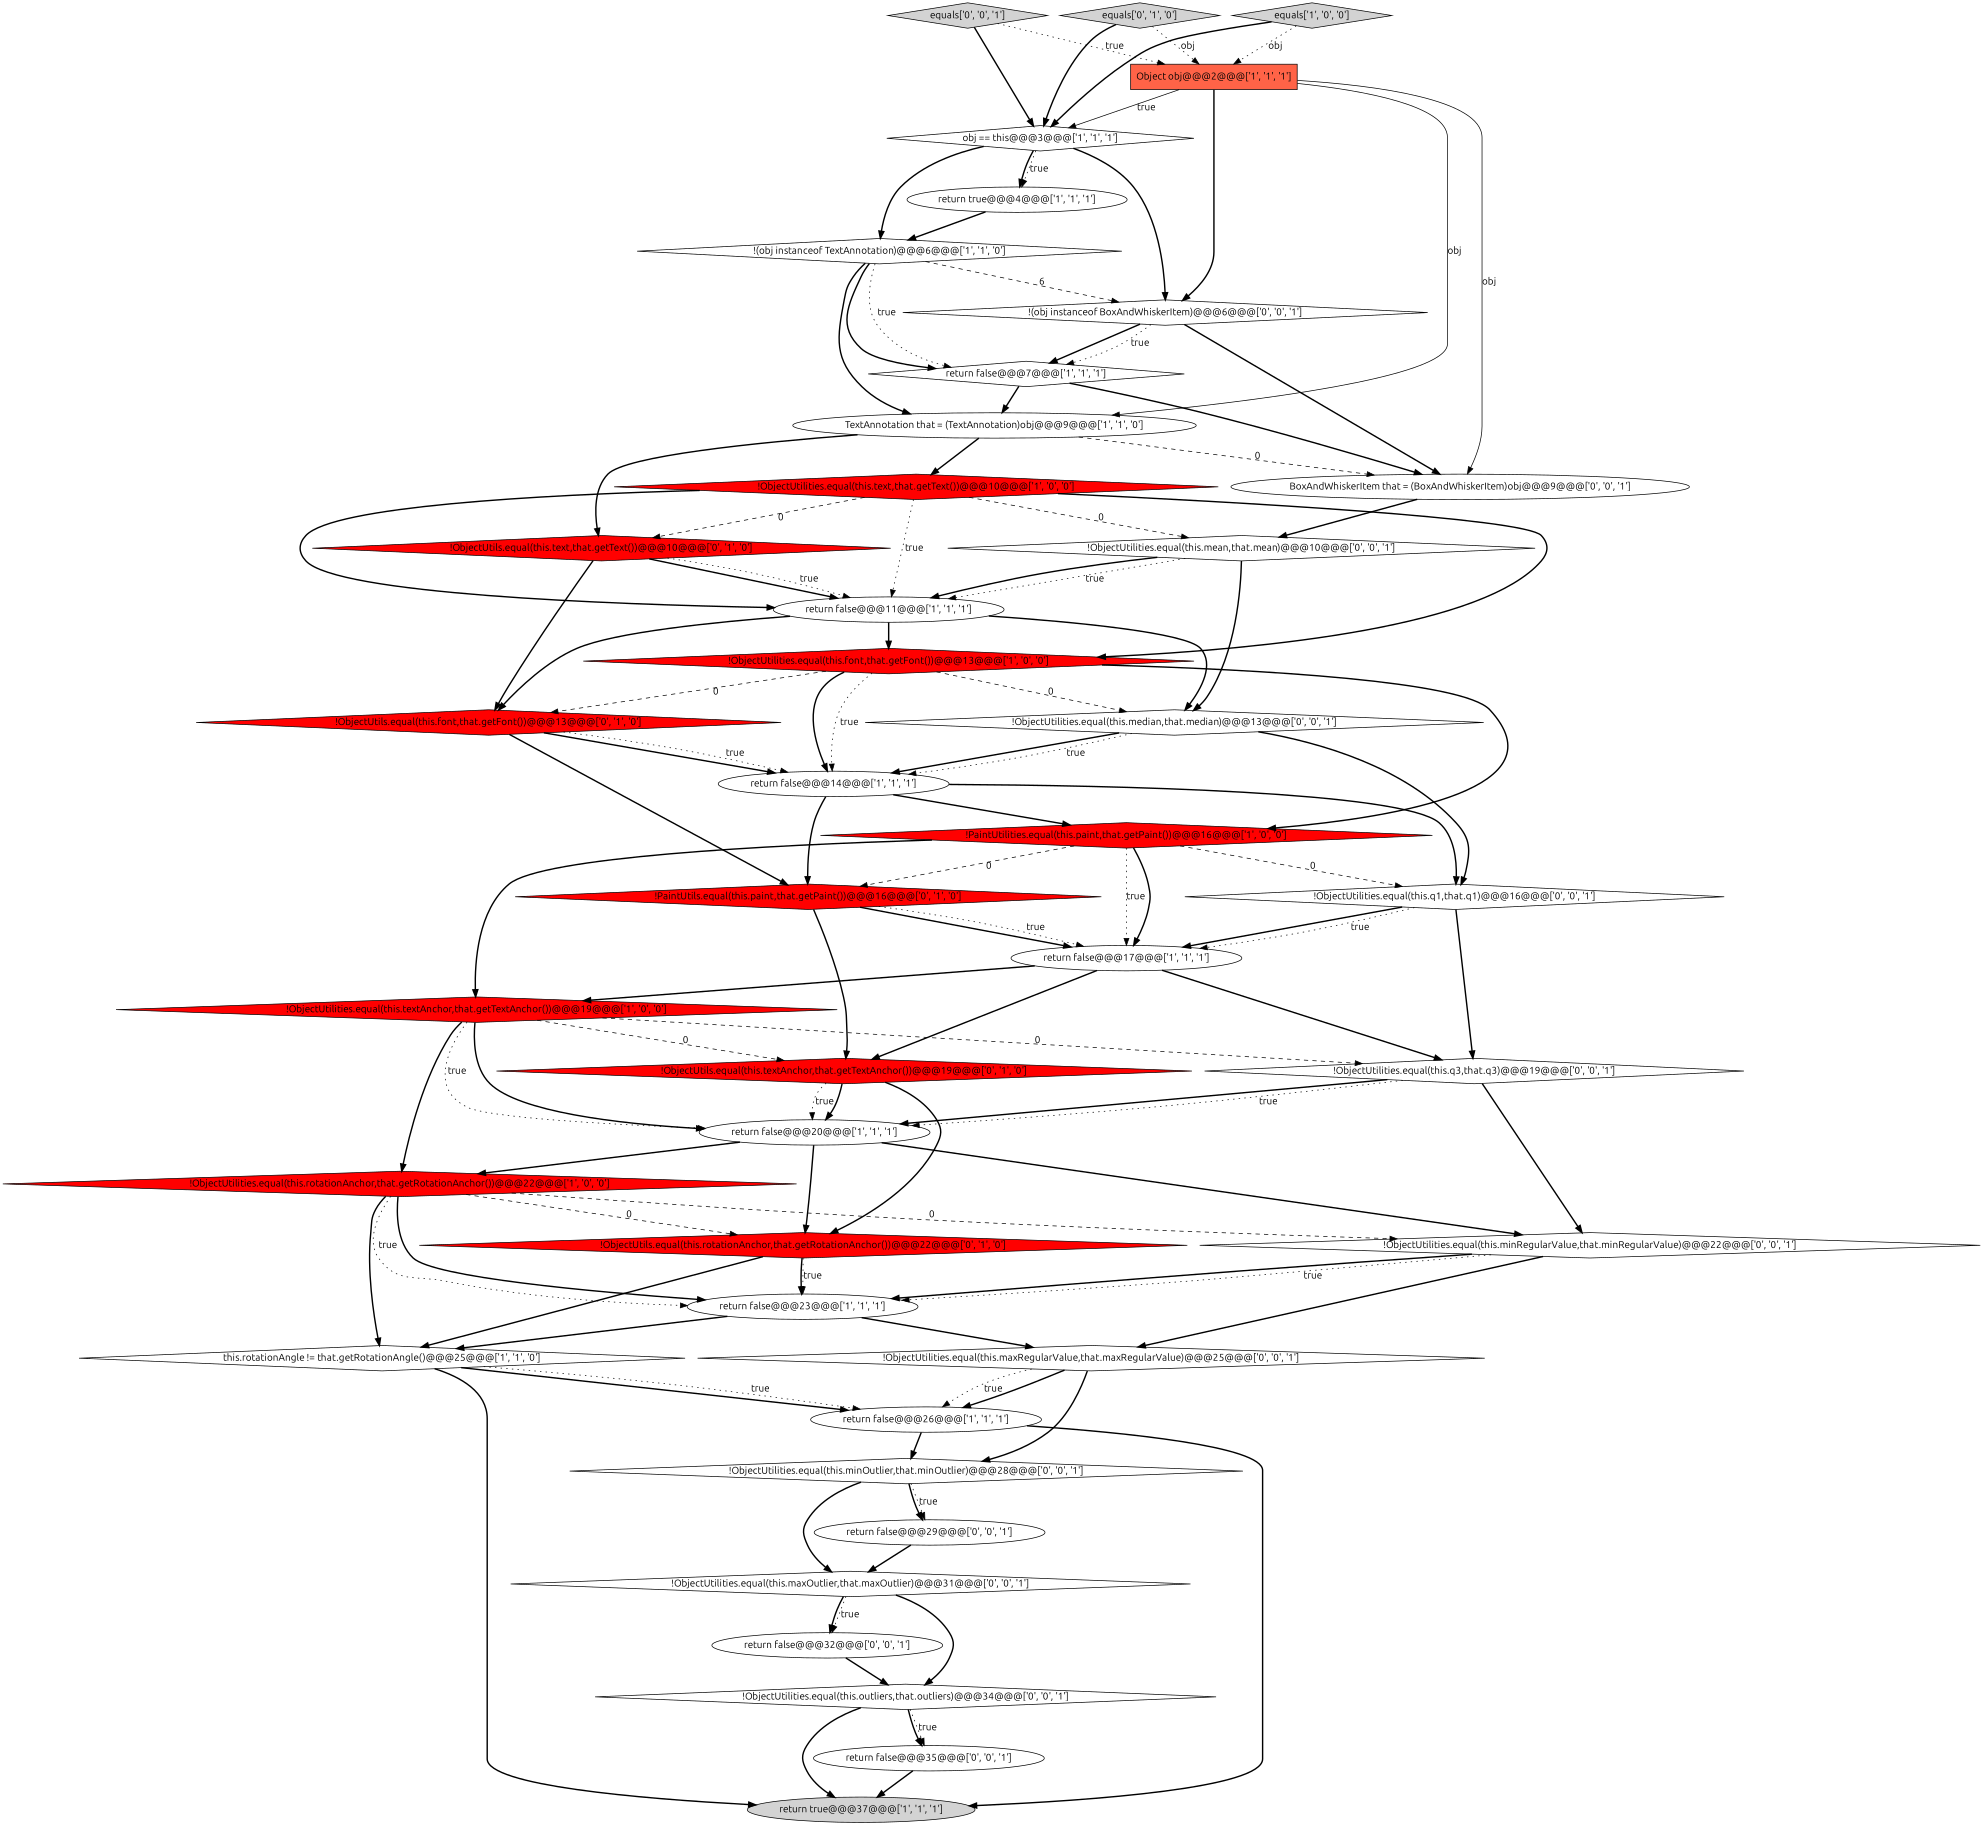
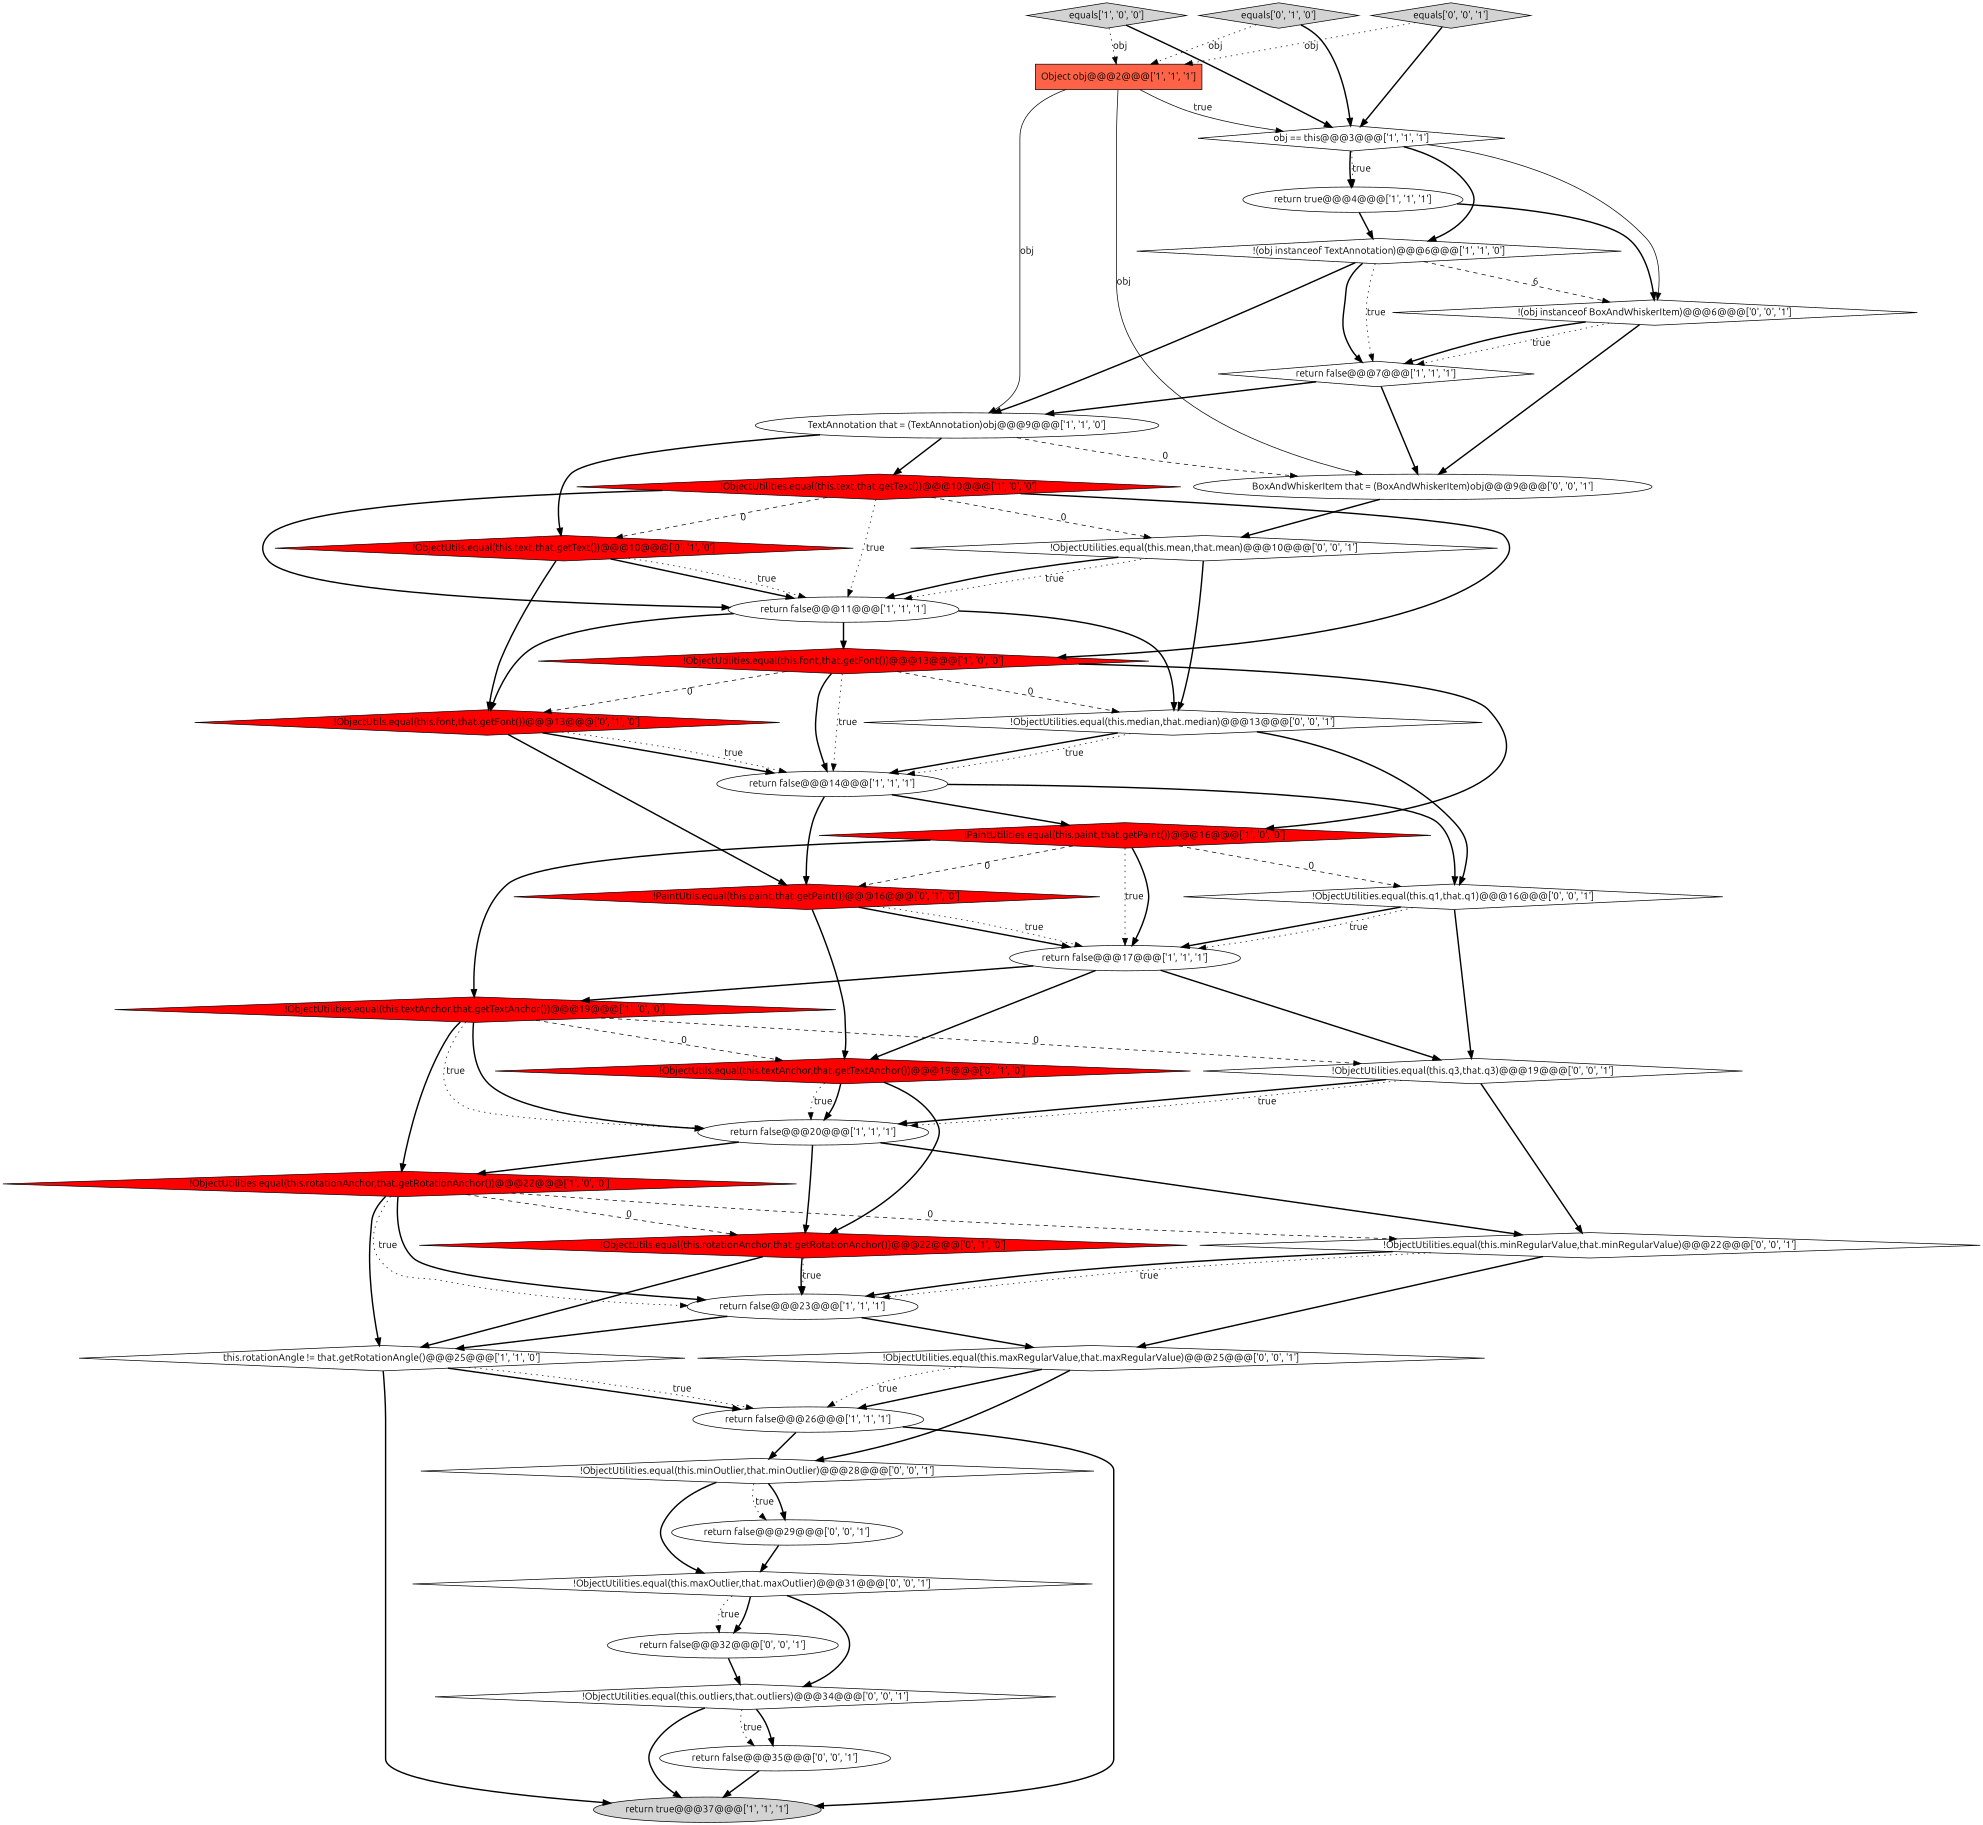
edge "equals['0', '0', '1']" -> "Object obj@@@2@@@['1', '1', '1']": label "true" -> "obj"
edge "Object obj@@@2@@@['1', '1', '1']" -> "!(obj instanceof BoxAndWhiskerItem)@@@6@@@['0', '0', '1']": now "return true@@@4@@@['1', '1', '1']" -> "!(obj instanceof BoxAndWhiskerItem)@@@6@@@['0', '0', '1']"
edge "obj == this@@@3@@@['1', '1', '1']" -> "!(obj instanceof BoxAndWhiskerItem)@@@6@@@['0', '0', '1']": style bold -> solid
